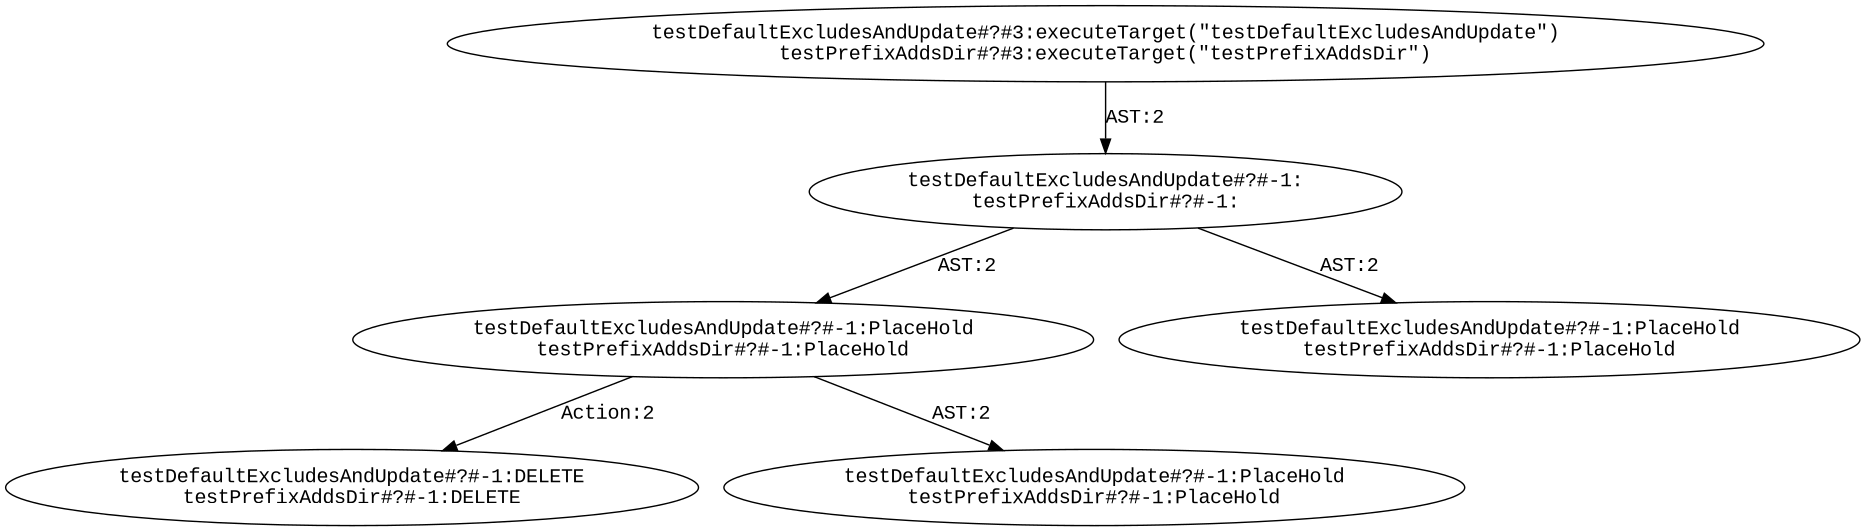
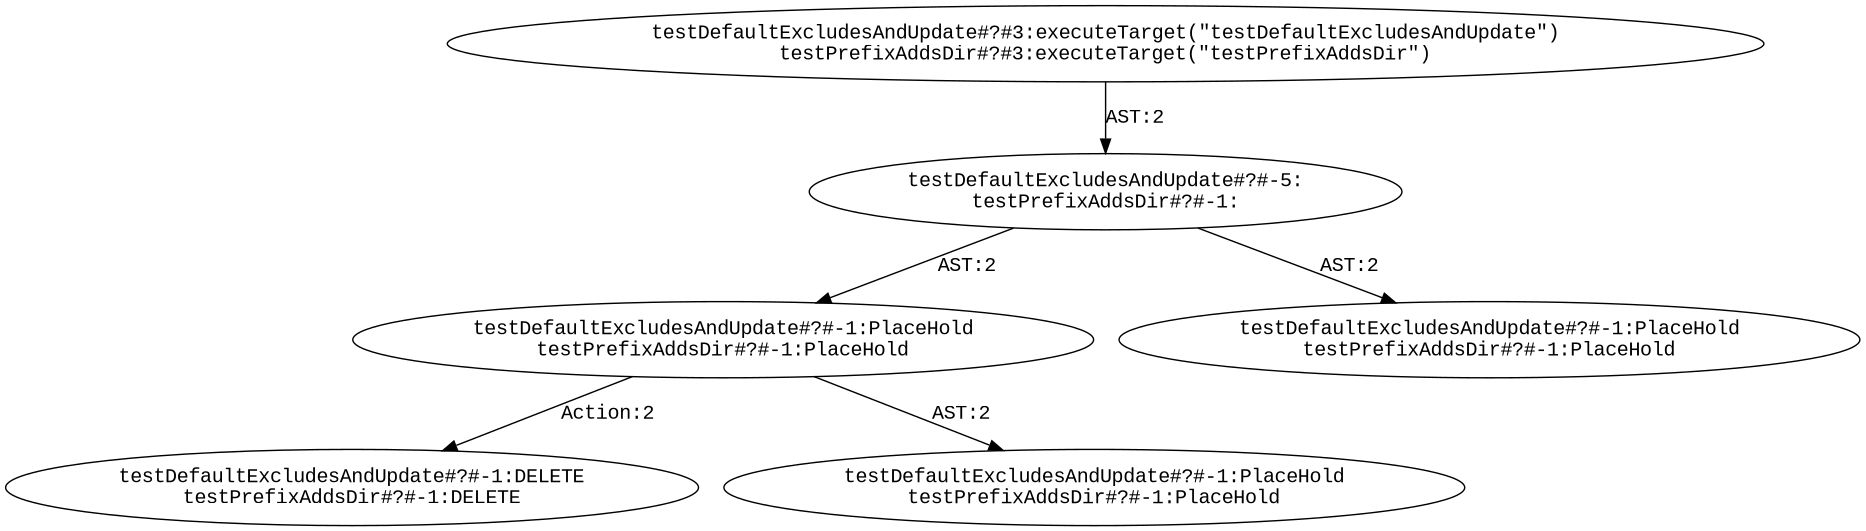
node "testDefaultExcludesAndUpdate#?#-1: testPrefixAddsDir#?#-1:": label "testDefaultExcludesAndUpdate#?#-1: testPrefixAddsDir#?#-1:" -> "testDefaultExcludesAndUpdate#?#-5: testPrefixAddsDir#?#-1:"
